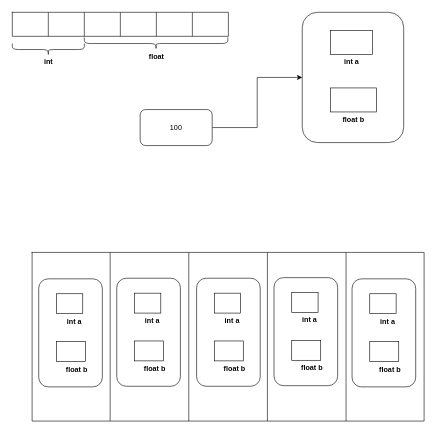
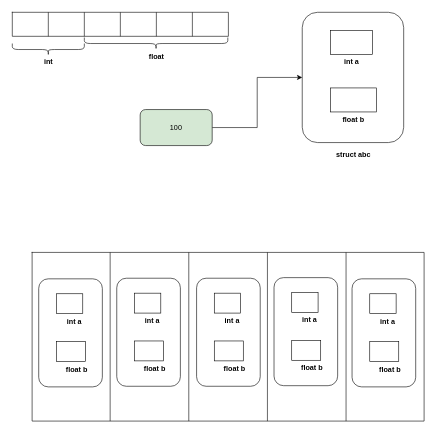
node "100": fillcolor #ffffff -> #d5e8d4
node "struct abc": added
